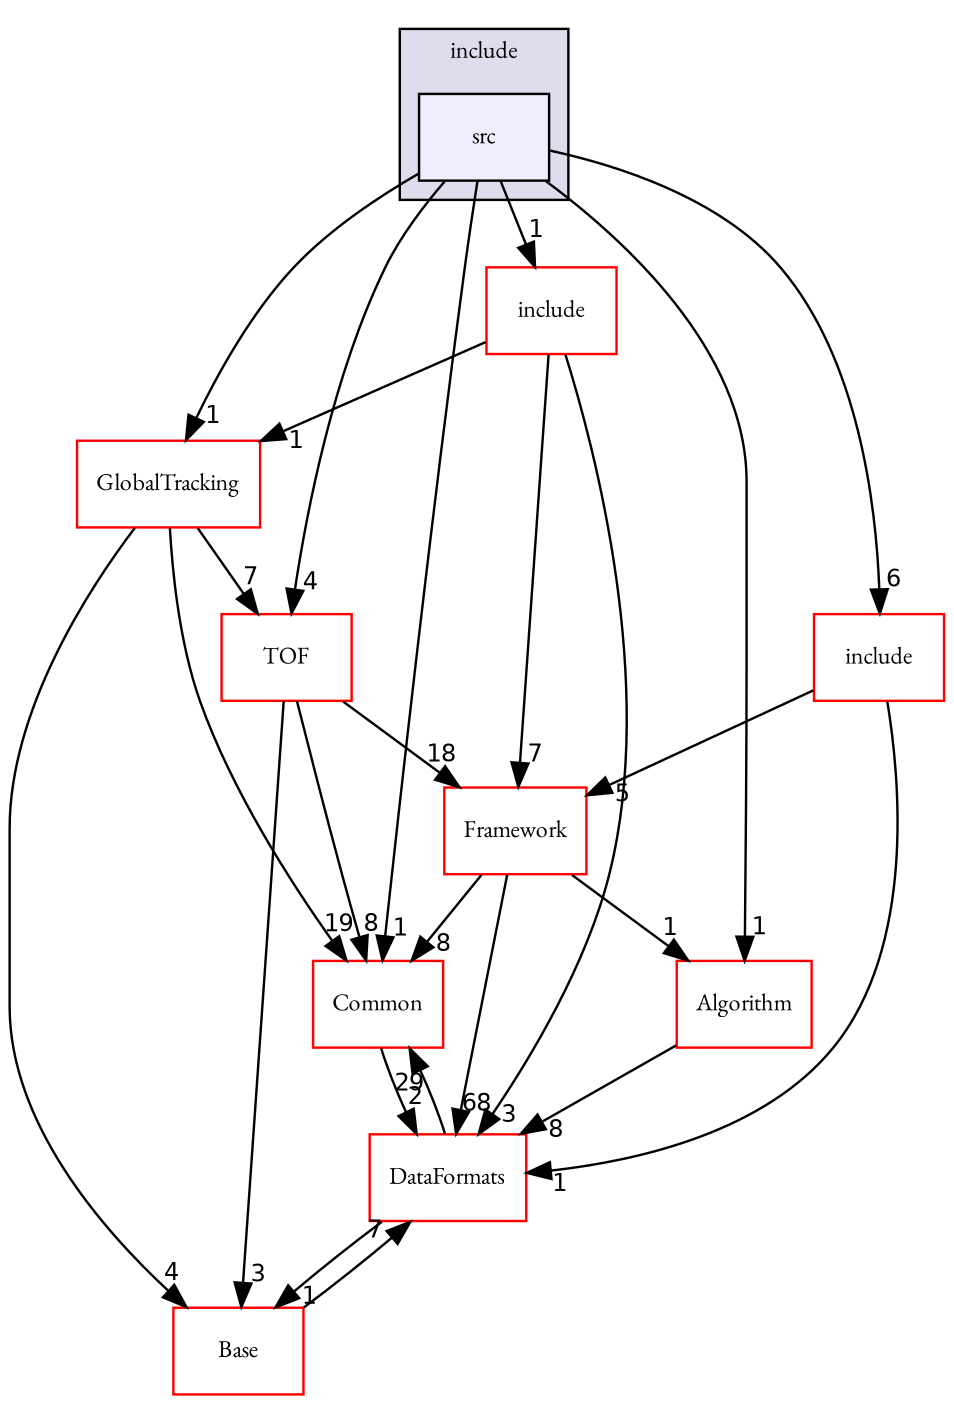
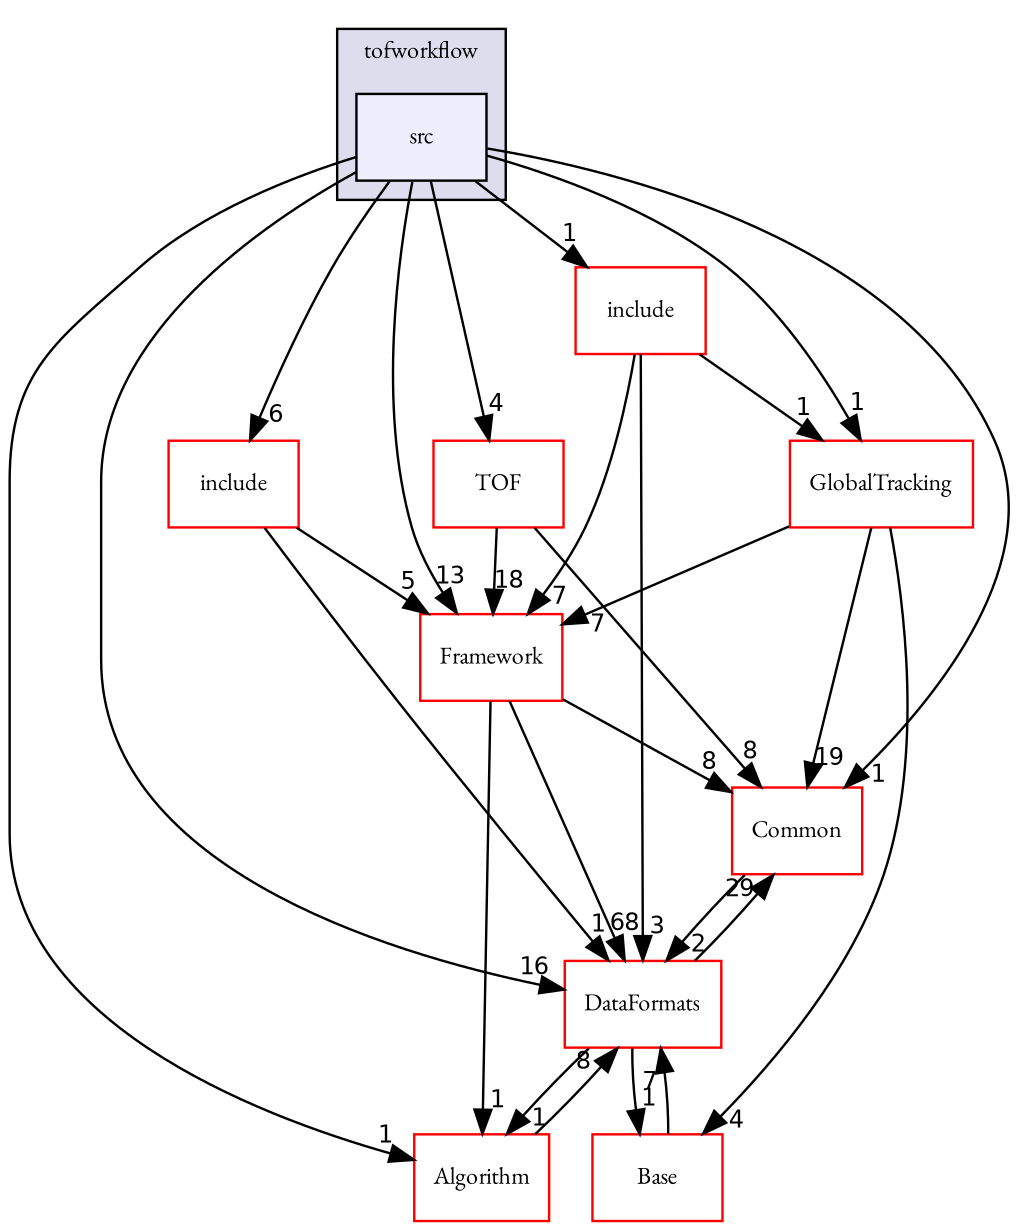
cluster "include": label "include" -> "tofworkflow"
edge "src" -> "Framework": added
edge "GlobalTracking" -> "TOF": now "GlobalTracking" -> "Framework"
edge "src" -> "DataFormats": added
edge "TOF" -> "Base": removed
edge "DataFormats" -> "Algorithm": added
